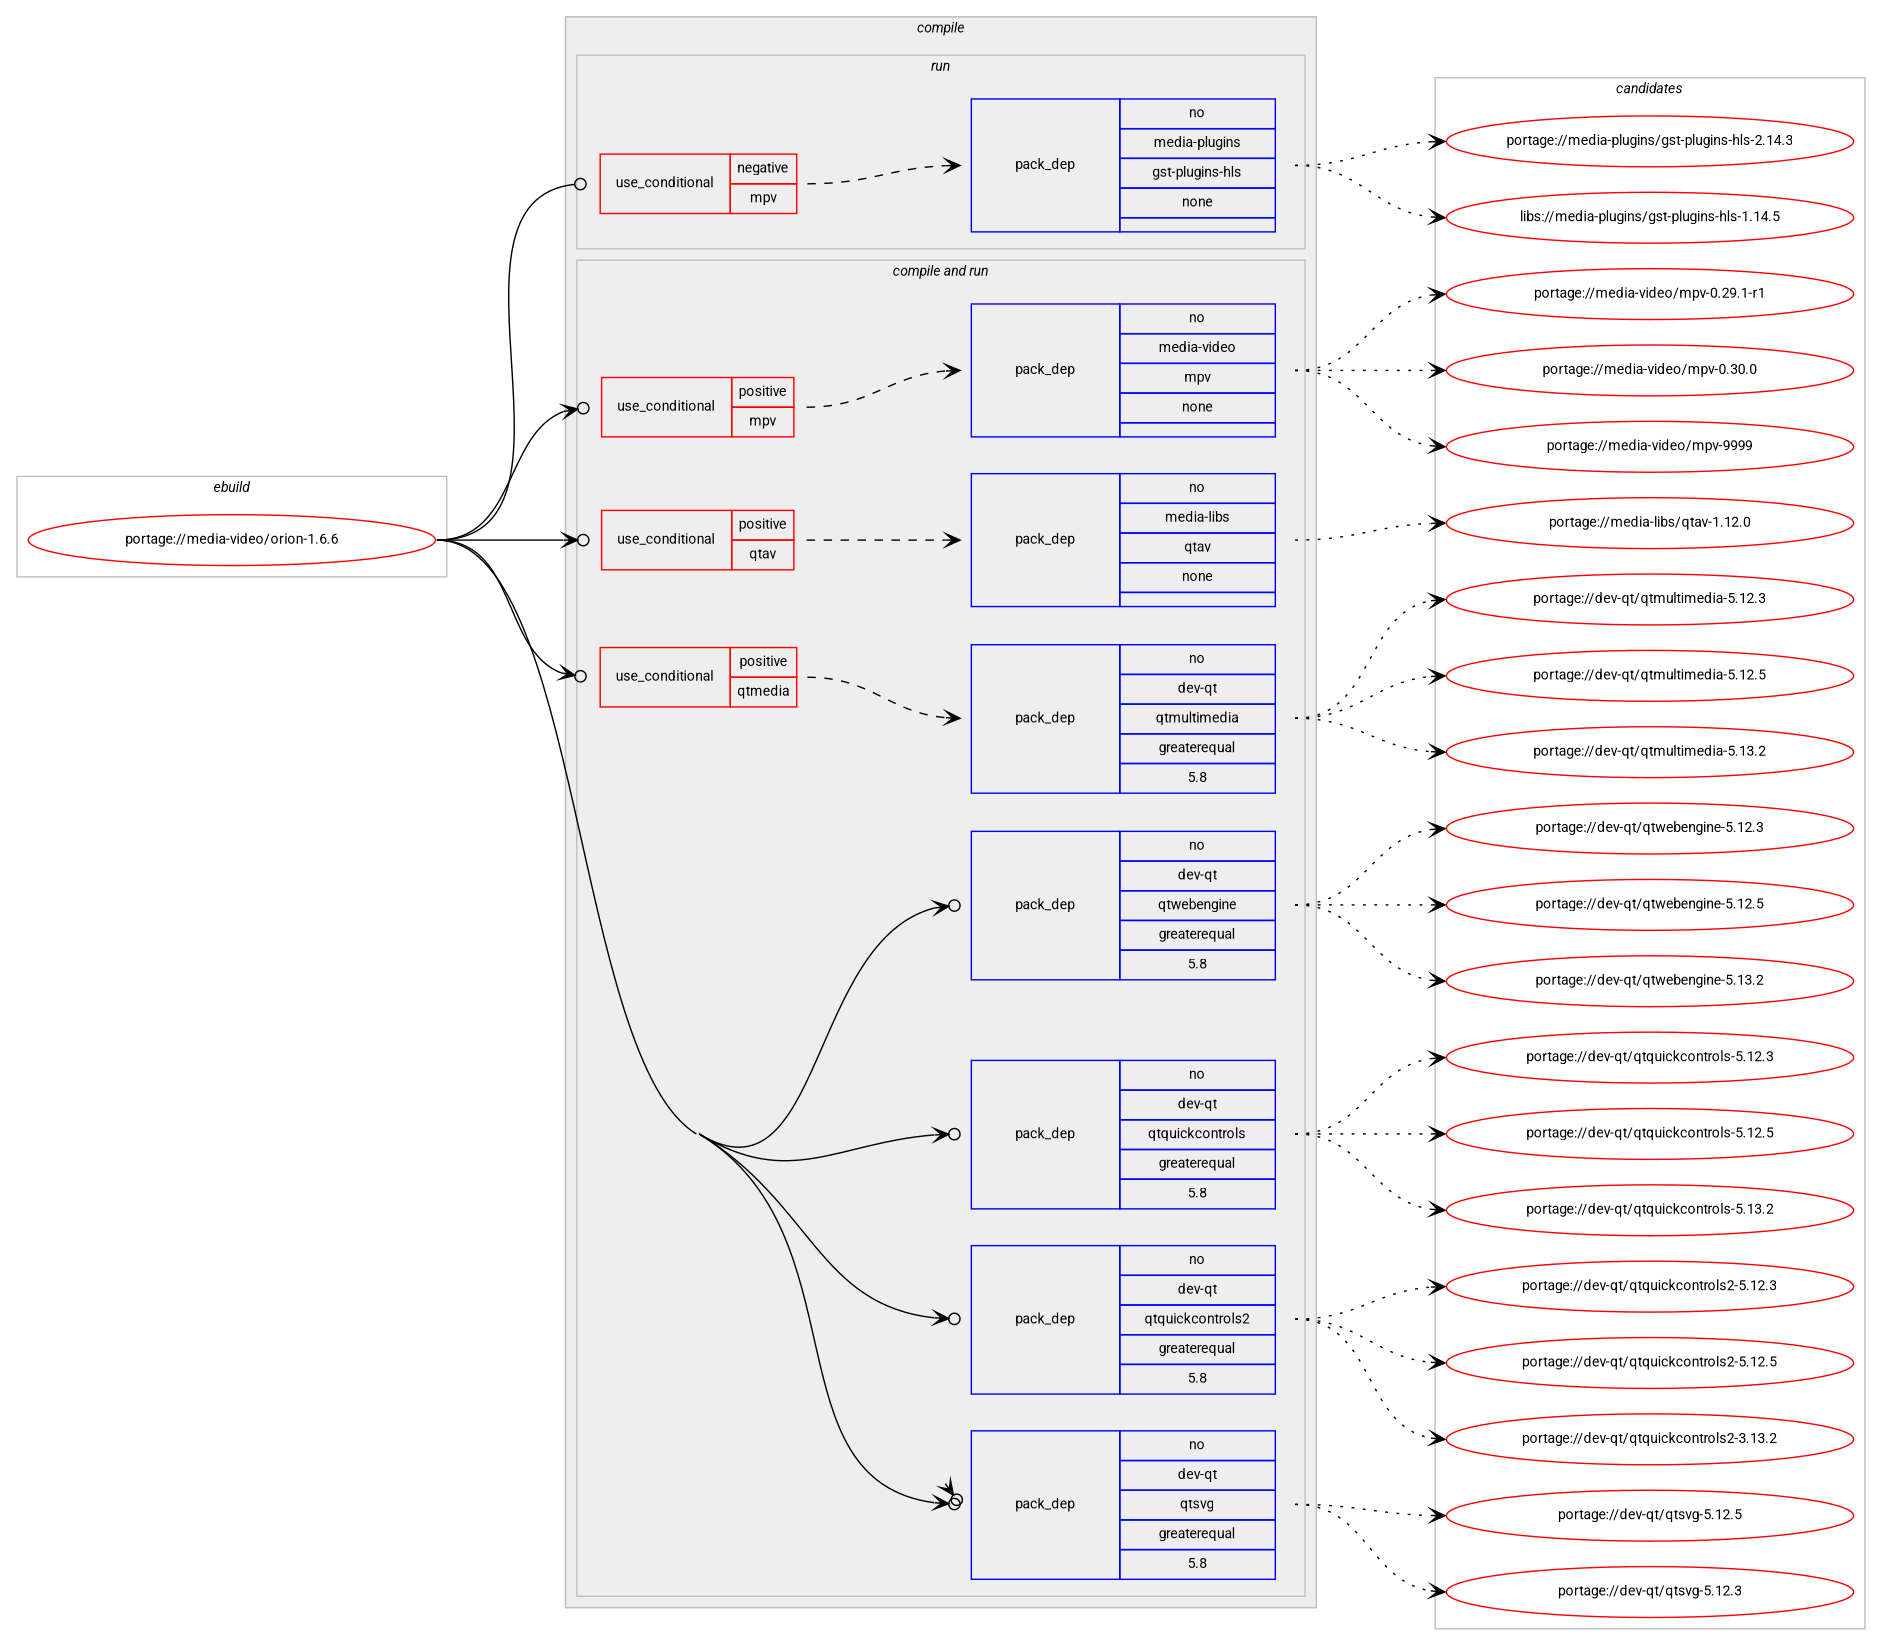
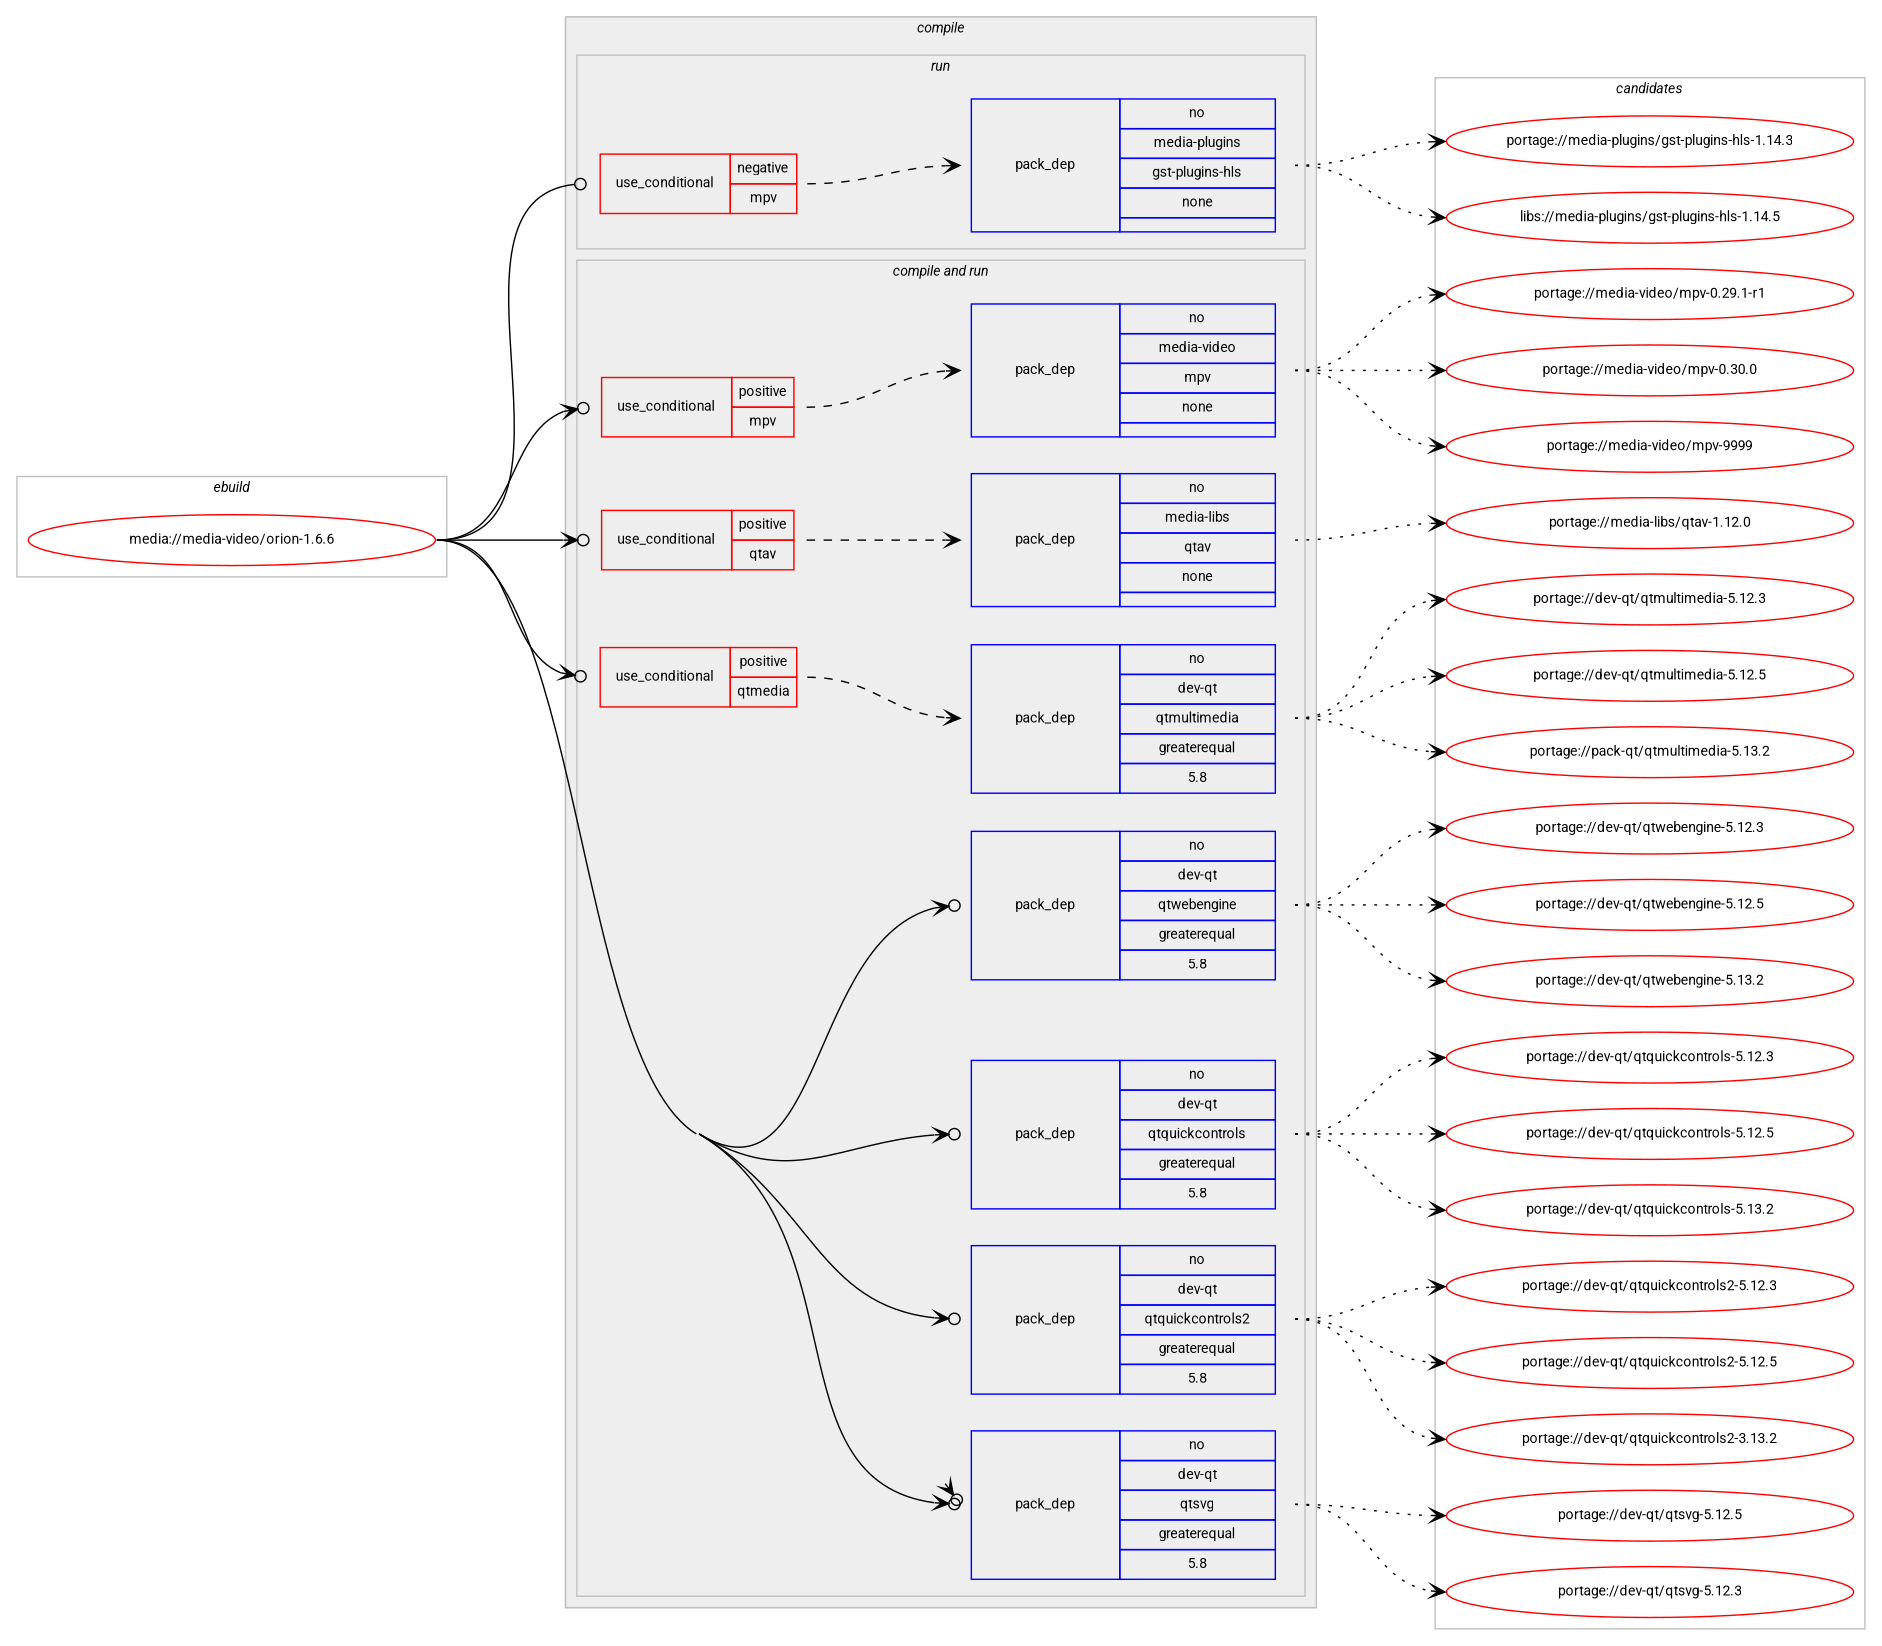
node "portage://media-plugins/gst-plugins-hls-2.14.3": label "portage://media-plugins/gst-plugins-hls-2.14.3" -> "portage://media-plugins/gst-plugins-hls-1.14.3"
node "portage://media-video/orion-1.6.6": label "portage://media-video/orion-1.6.6" -> "media://media-video/orion-1.6.6"
node "portage://dev-qt/qtmultimedia-5.13.2": label "portage://dev-qt/qtmultimedia-5.13.2" -> "portage://pack-qt/qtmultimedia-5.13.2"
